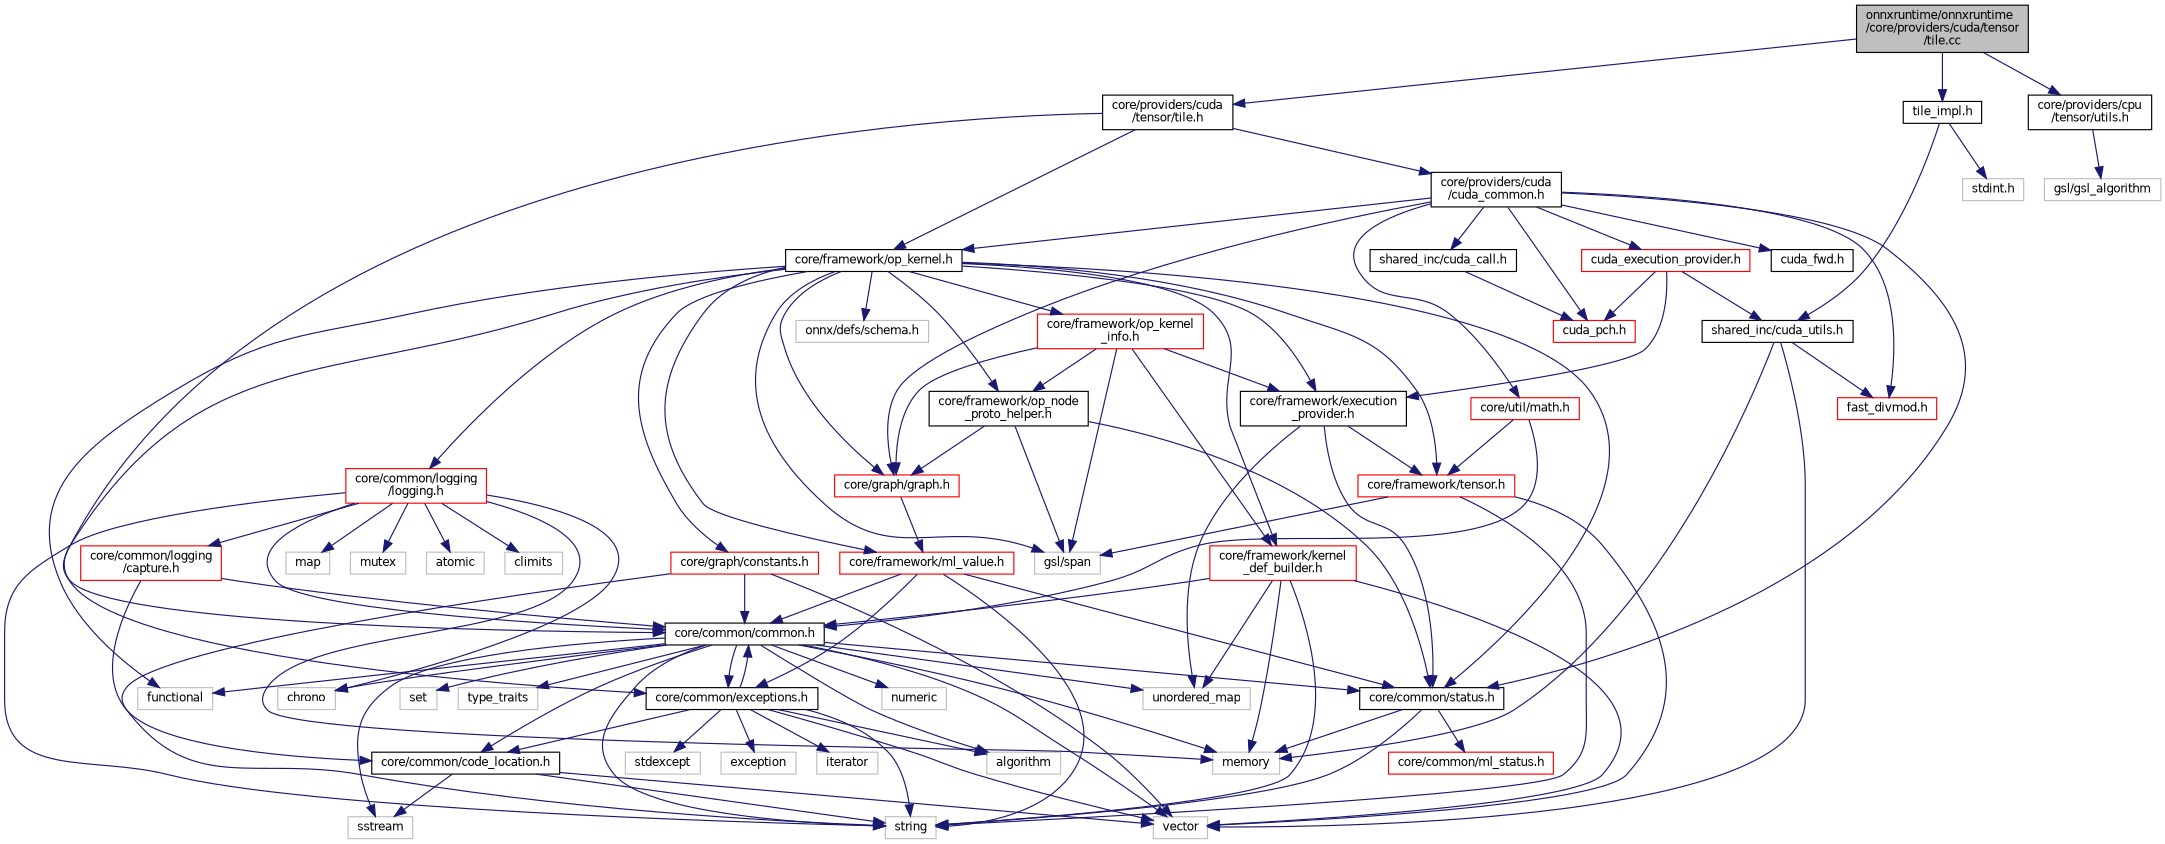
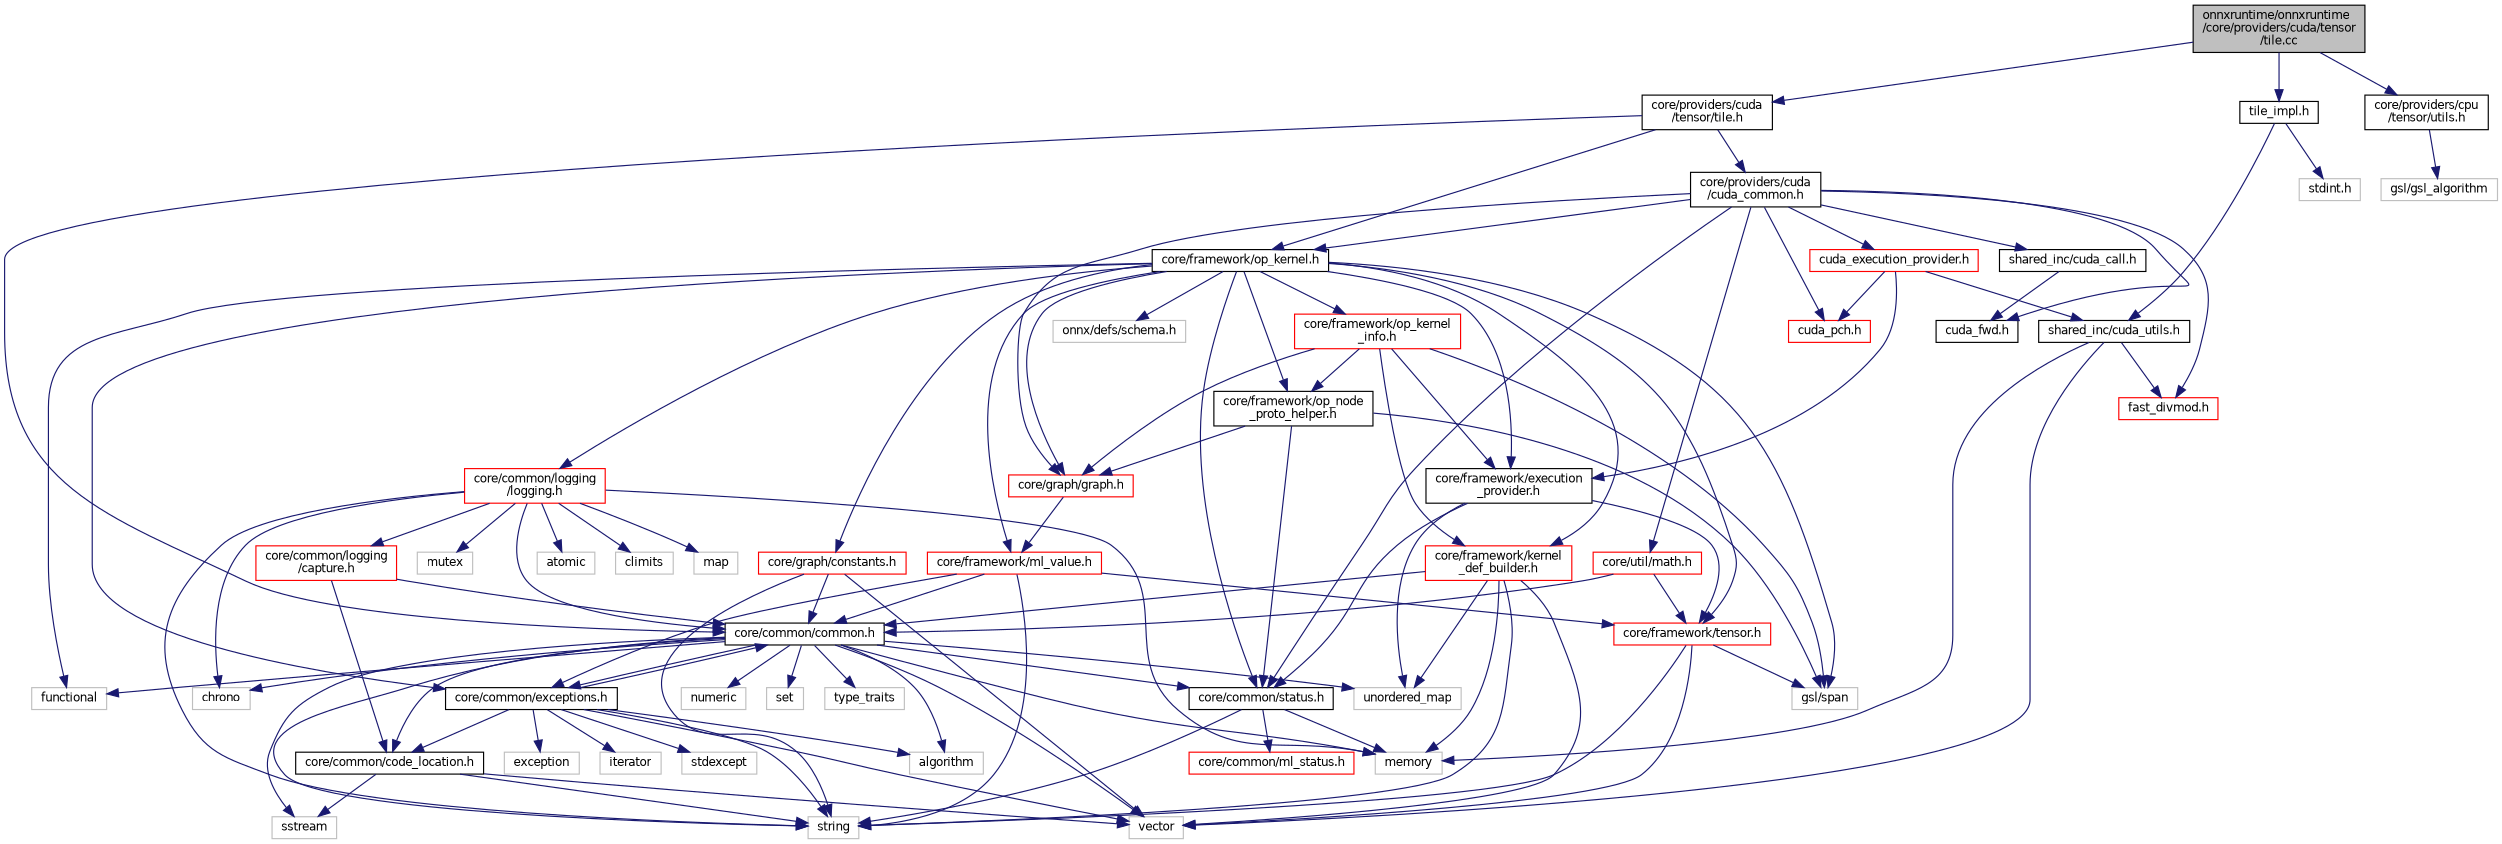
edge "shared_inc/cuda_call.h" -> "cuda_pch.h": now "shared_inc/cuda_call.h" -> "cuda_fwd.h"
edge "core/framework/ml_value.h" -> "core/common/status.h": now "core/framework/ml_value.h" -> "core/framework/tensor.h"
